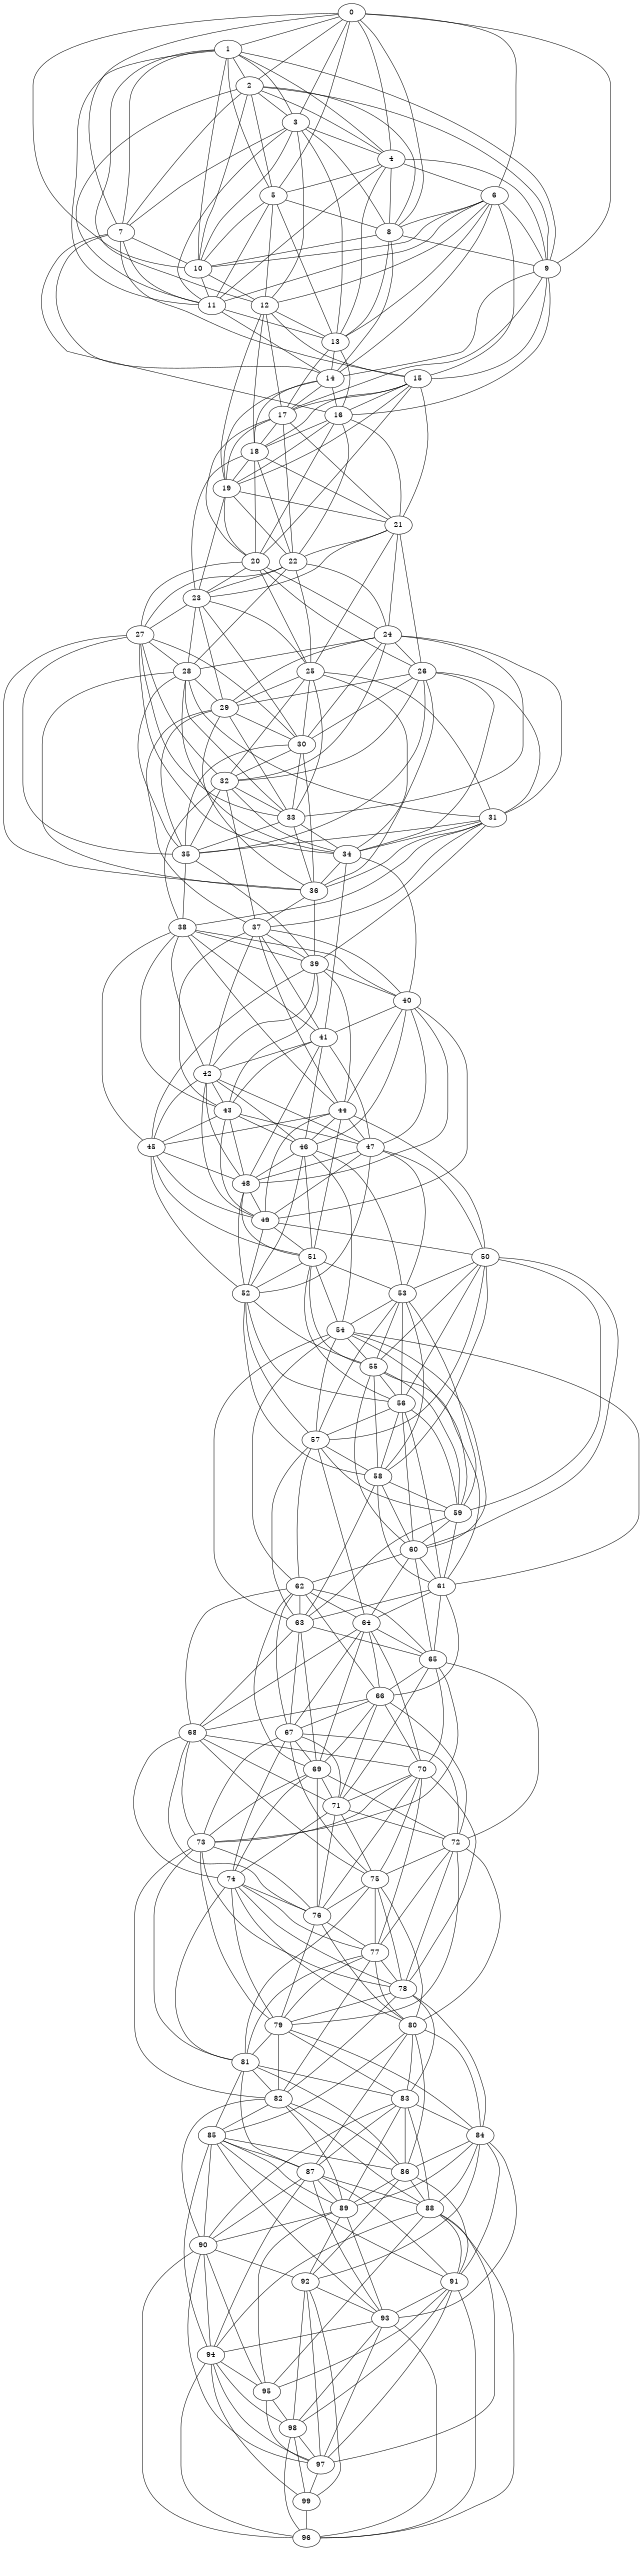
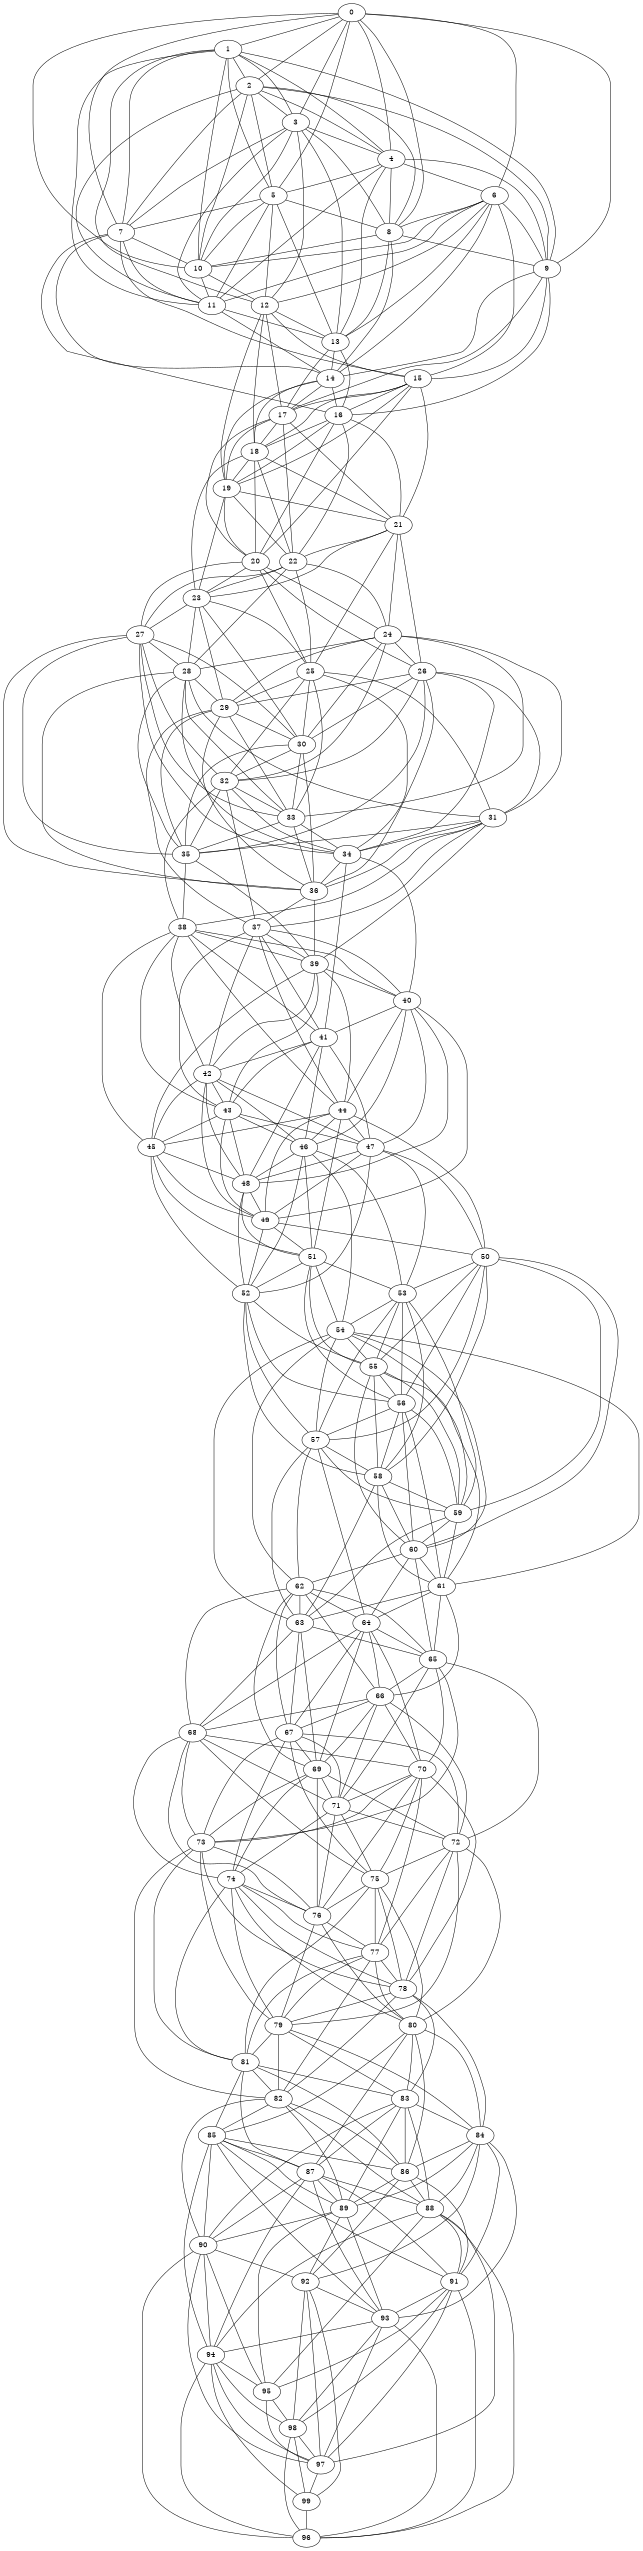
edge "5" -- "7": added
